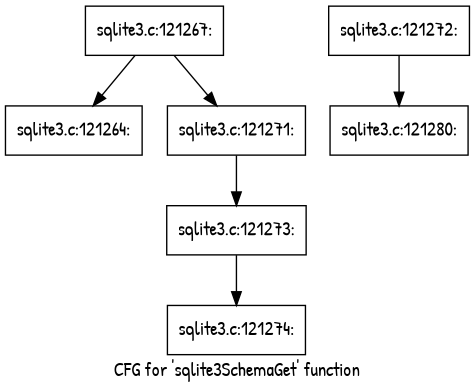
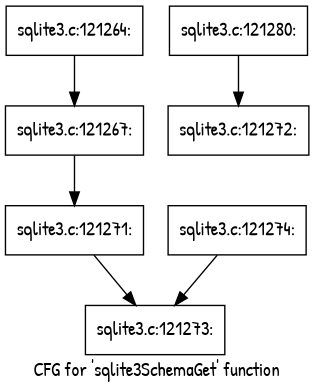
edge "sqlite3.c:121272:" -> "sqlite3.c:121280:": reversed
edge "sqlite3.c:121267:" -> "sqlite3.c:121264:": reversed
edge "sqlite3.c:121273:" -> "sqlite3.c:121274:": reversed
